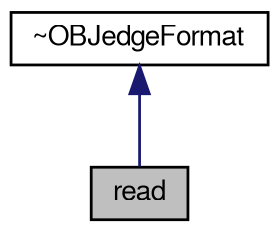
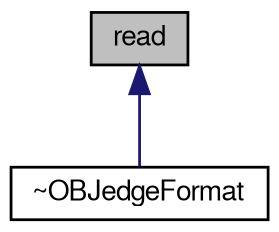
edge "read" -> "~OBJedgeFormat": reversed
